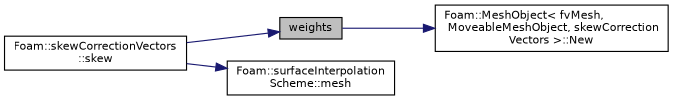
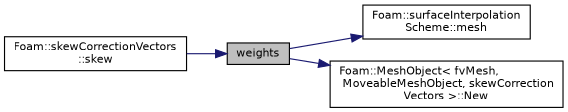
edge "Foam::skewCorrectionVectors ::skew" -> "Foam::surfaceInterpolation Scheme::mesh": now "weights" -> "Foam::surfaceInterpolation Scheme::mesh"
